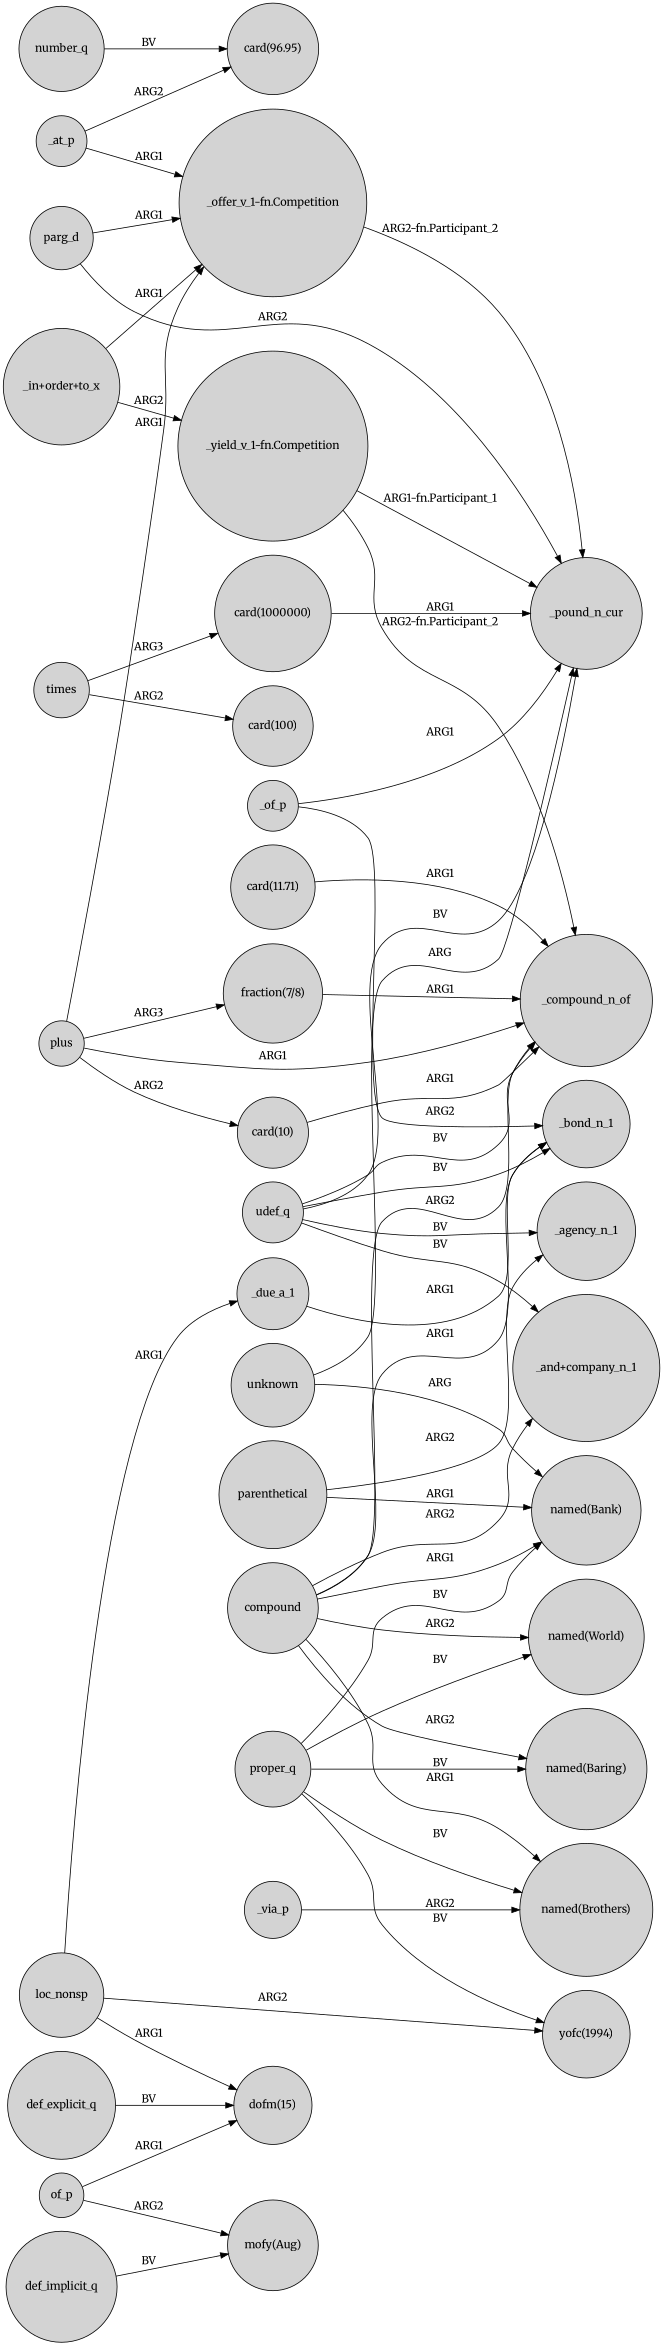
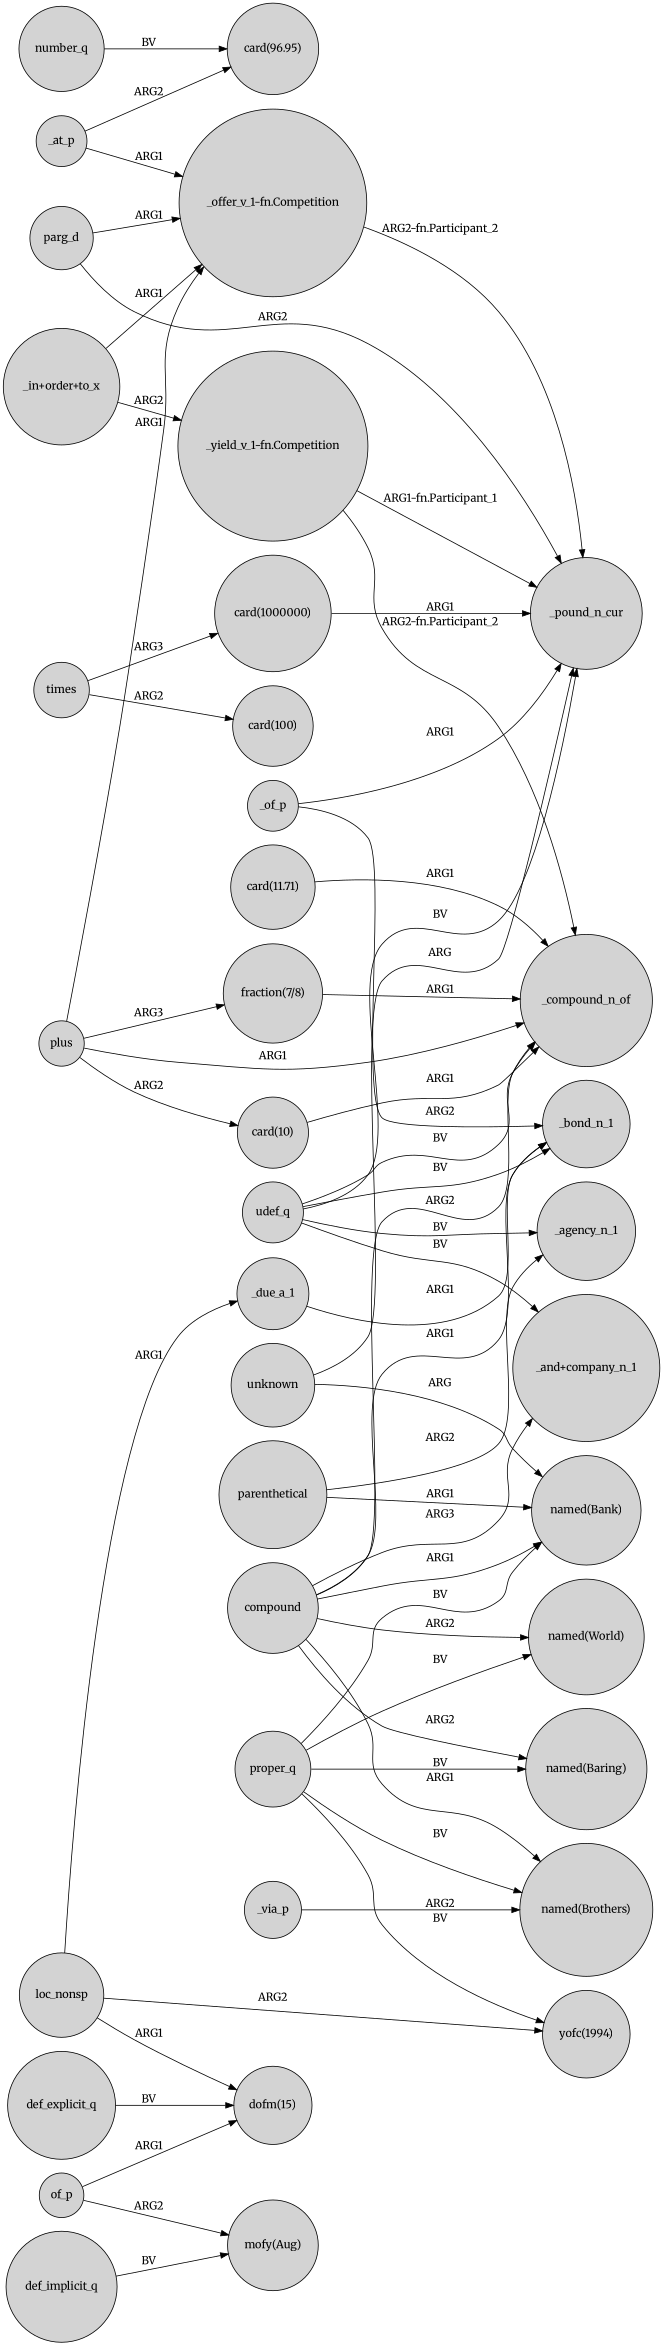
edge "compound" -> "_and+company_n_1": label "ARG2" -> "ARG3"
